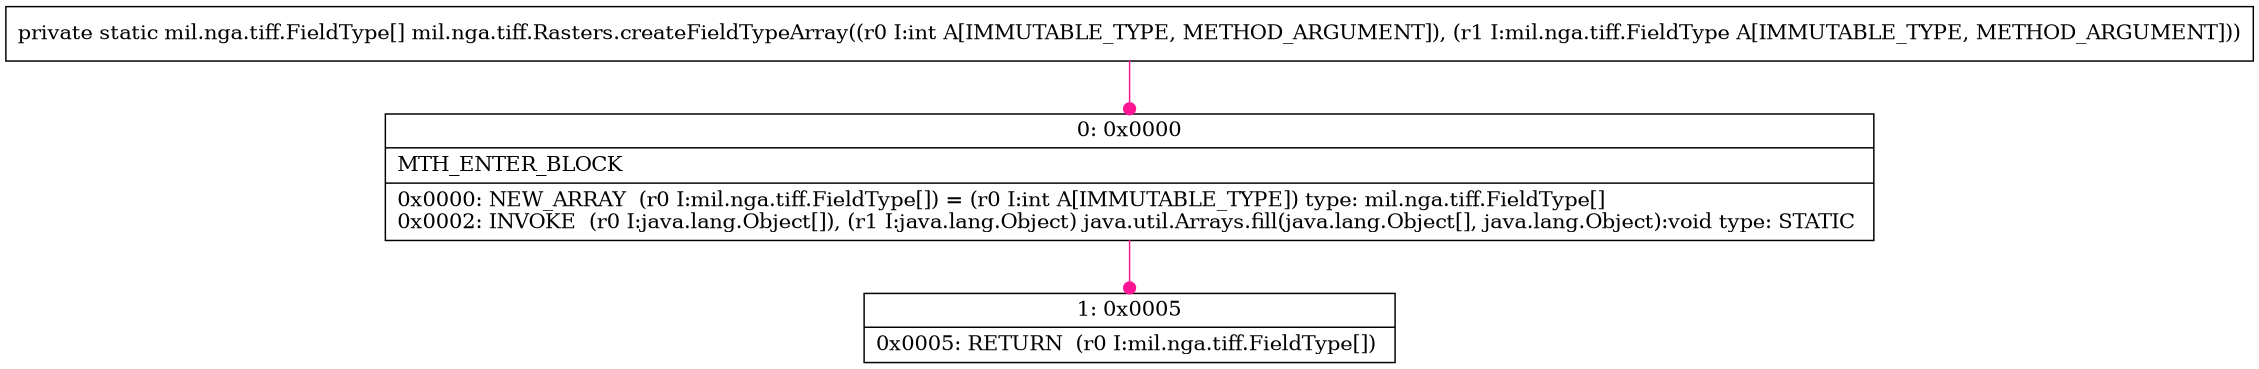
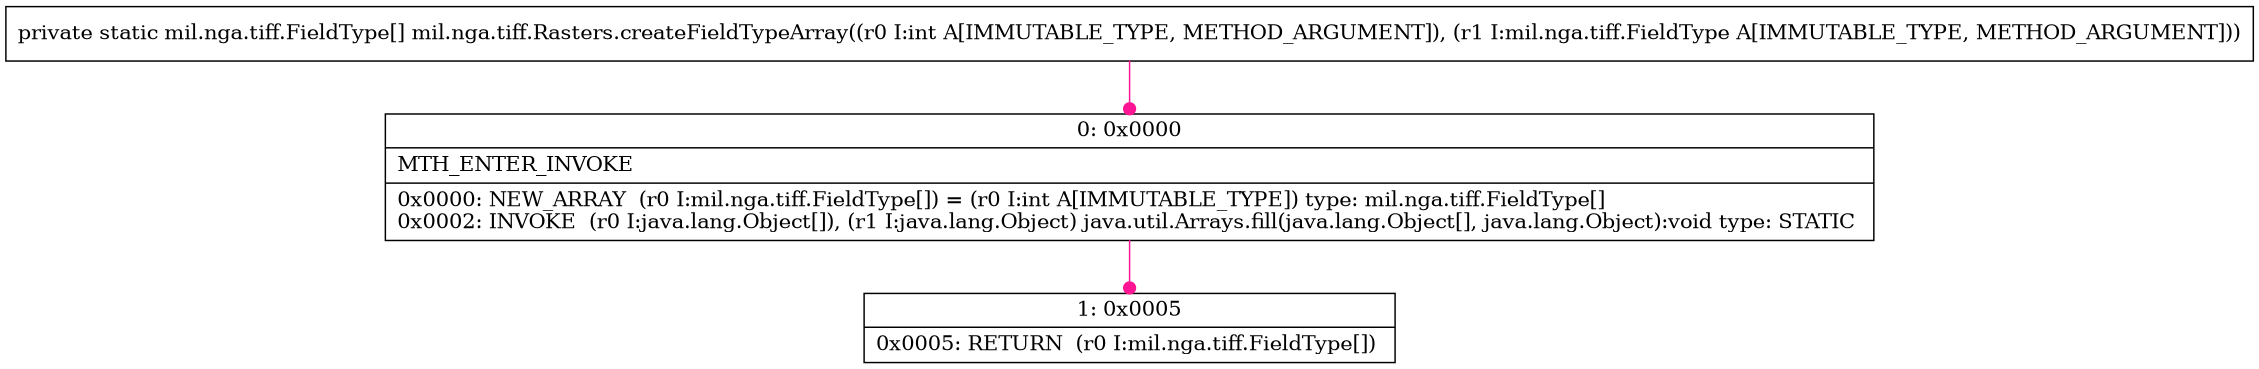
node "0: 0x0000": text "MTH_ENTER_BLOCK" -> "MTH_ENTER_INVOKE"
